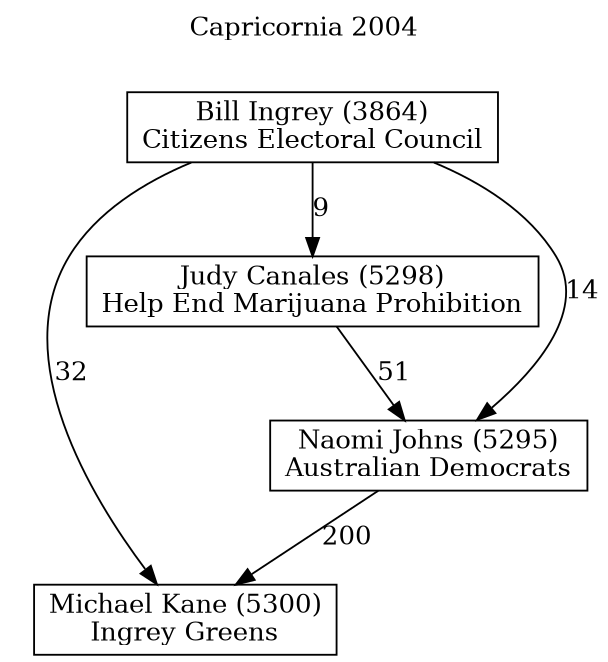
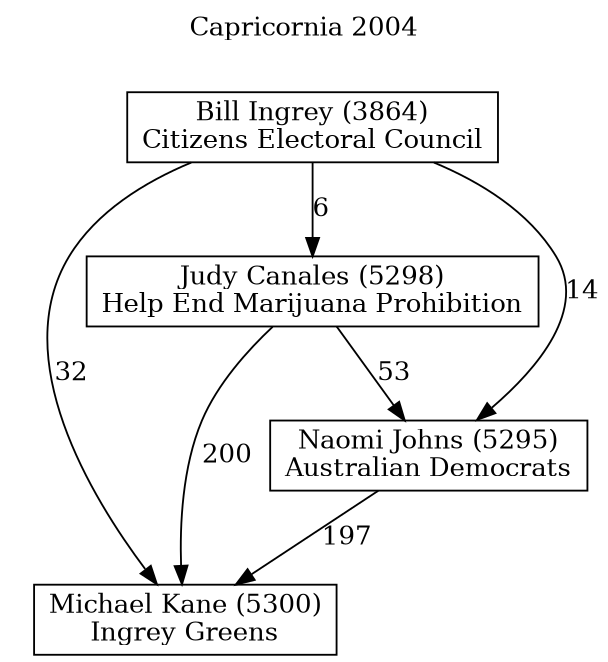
edge "Bill Ingrey (3864) Citizens Electoral Council" -> "Judy Canales (5298) Help End Marijuana Prohibition": label "9" -> "6"
edge "Judy Canales (5298) Help End Marijuana Prohibition" -> "Naomi Johns (5295) Australian Democrats": label "51" -> "53"
edge "Judy Canales (5298) Help End Marijuana Prohibition" -> "Michael Kane (5300) Ingrey Greens": added, label "200"
edge "Naomi Johns (5295) Australian Democrats" -> "Michael Kane (5300) Ingrey Greens": label "200" -> "197"
